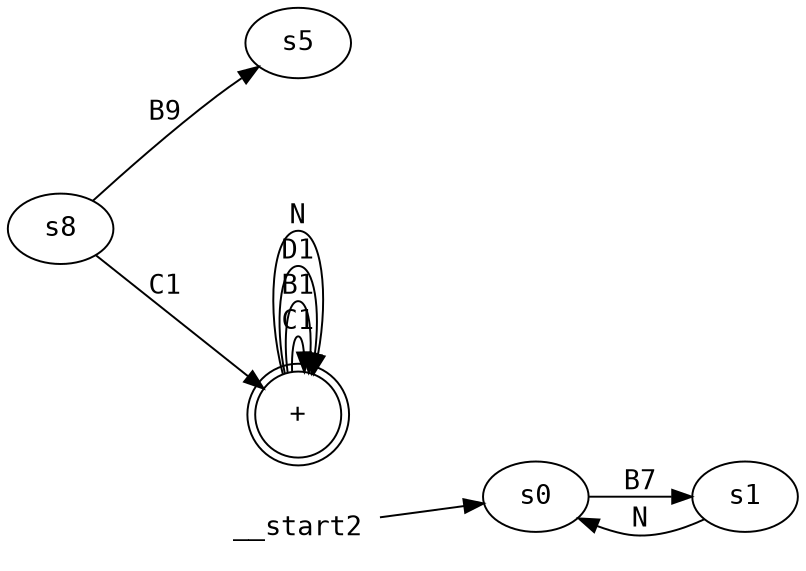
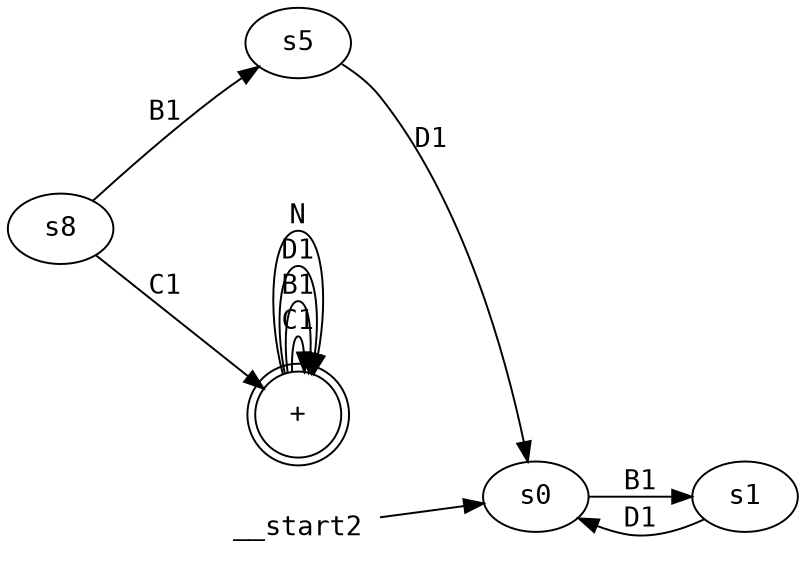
edge "s8" -> "s5": label "B9" -> "B1"
edge "s5" -> "s0": added, label "D1"
edge "s0" -> "s1": label "B7" -> "B1"
edge "s1" -> "s0": label "N" -> "D1"
